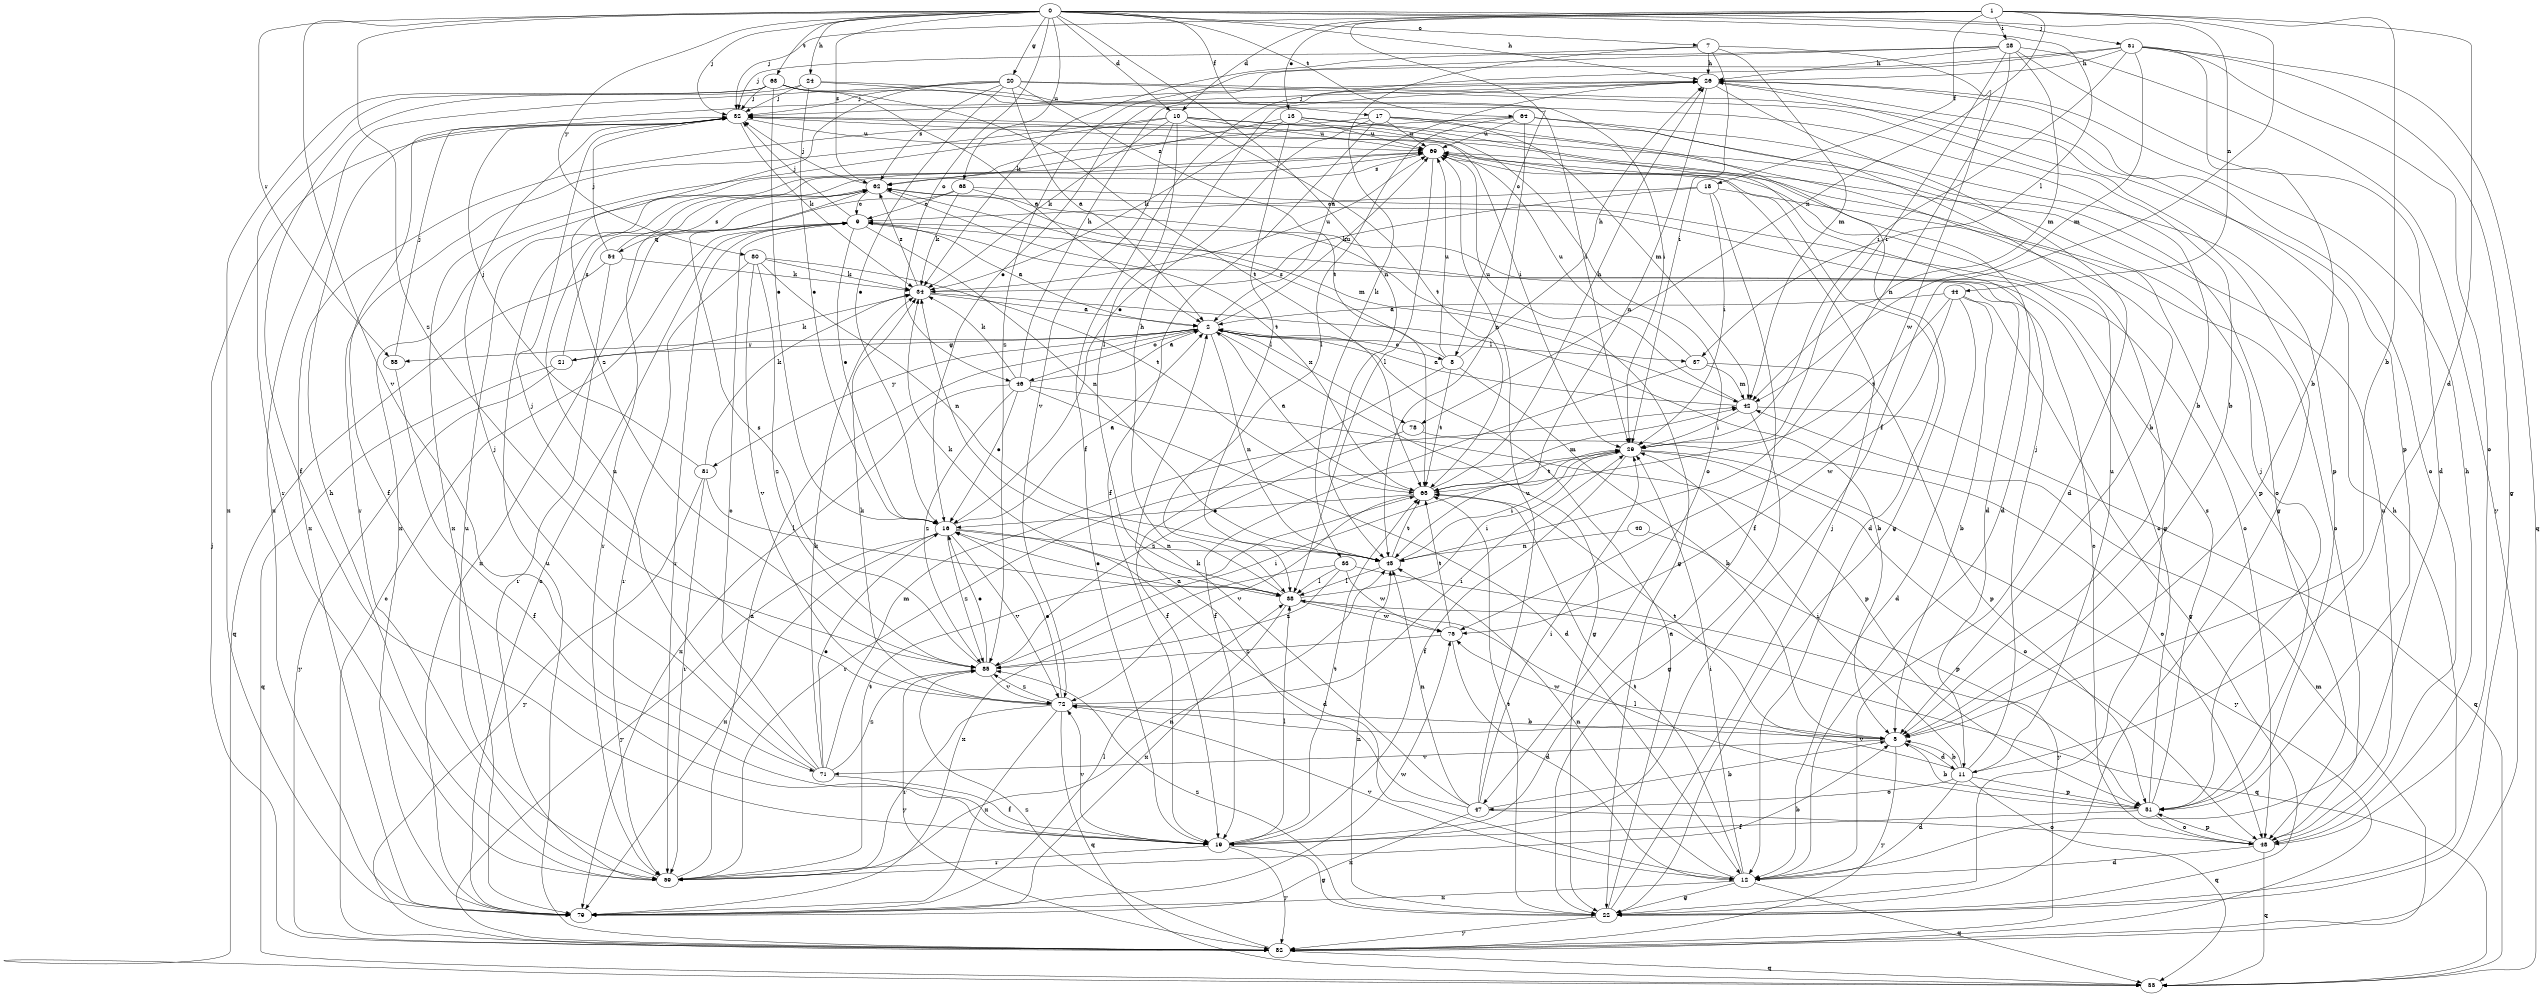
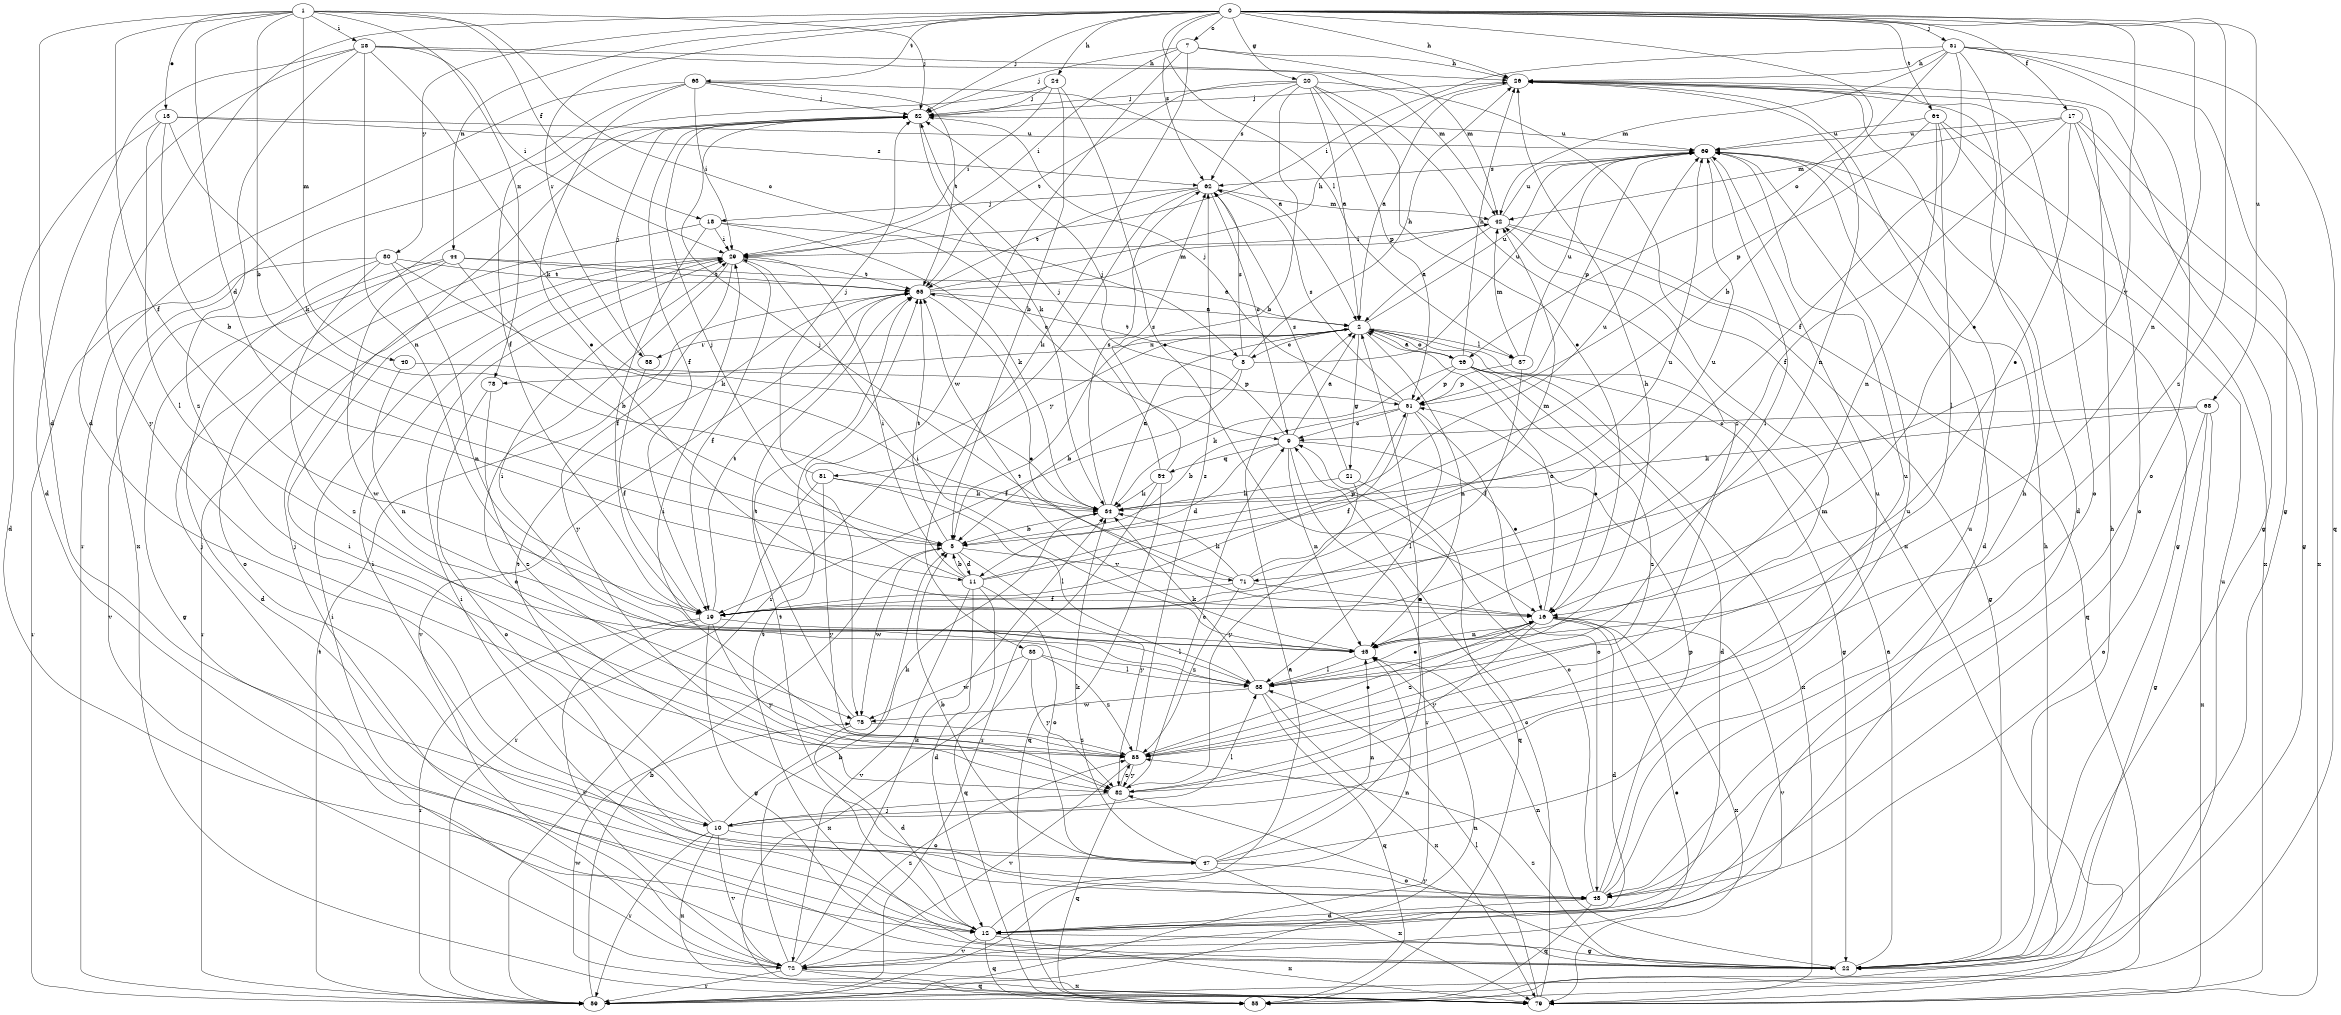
edge "62" -> "32": now "62" -> "18"
edge "1" -> "40": added, label "m"
edge "71" -> "9": removed, label "c"
edge "82" -> "32": now "82" -> "10"
